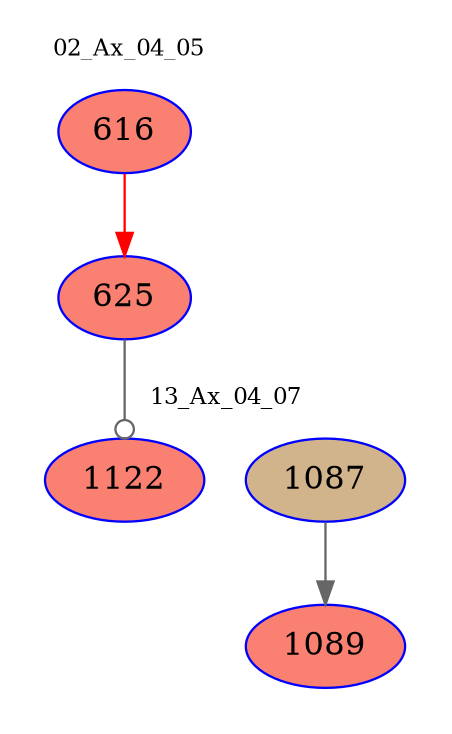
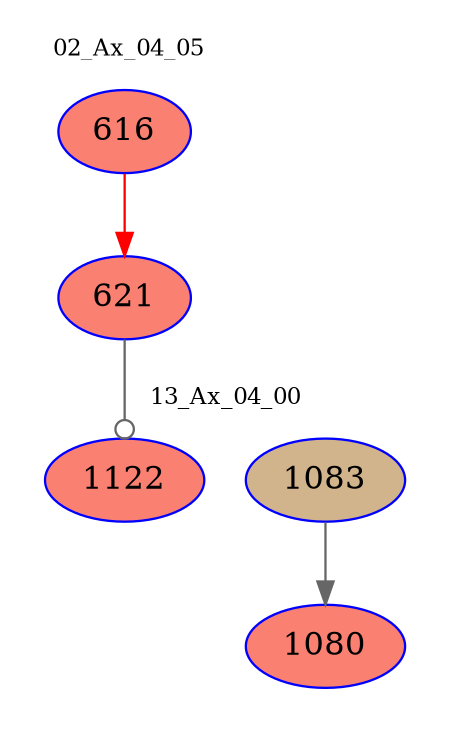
node "625": label "625" -> "621"
cluster "13_Ax_04_07": label "13_Ax_04_07" -> "13_Ax_04_00"
node "1087": label "1087" -> "1083"
node "1089": label "1089" -> "1080"
